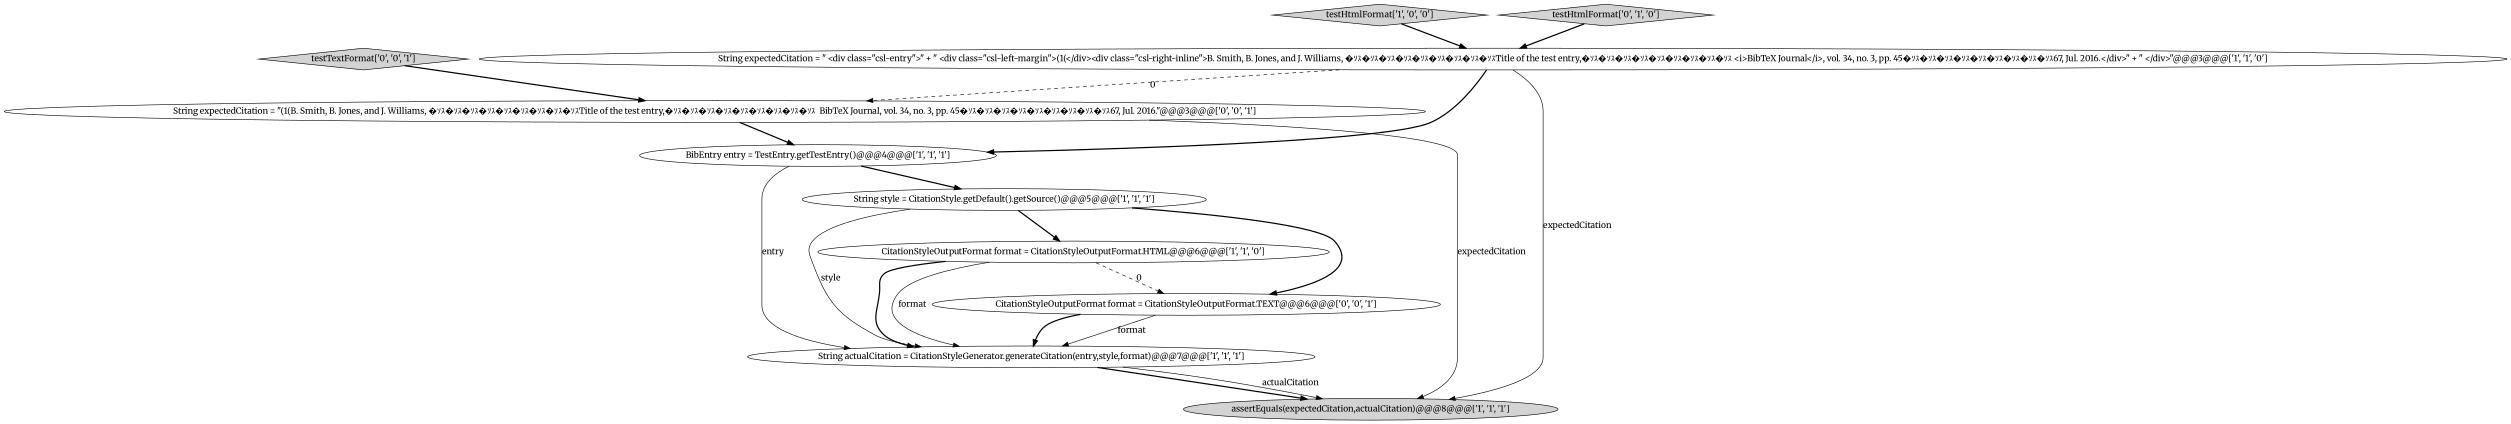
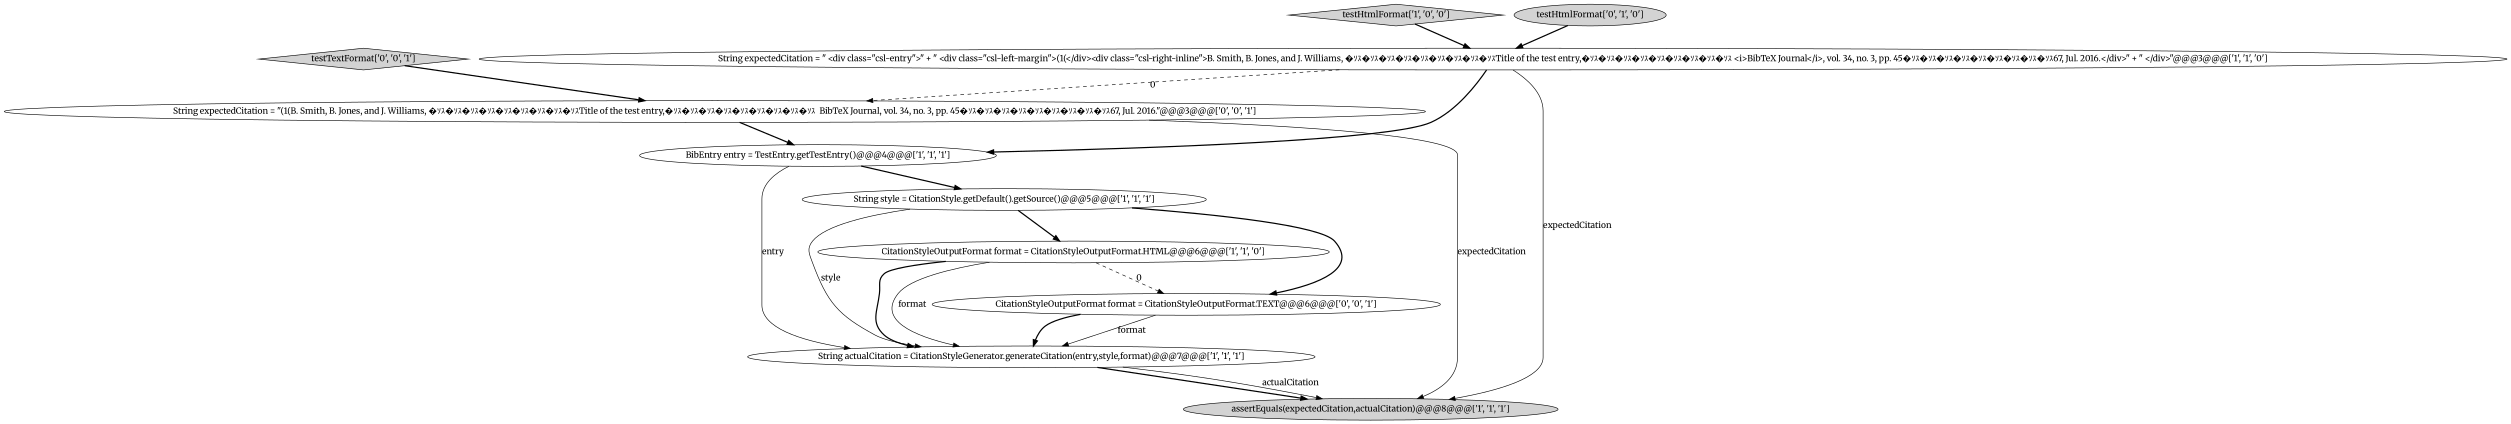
node "testHtmlFormat['0', '1', '0']": shape diamond -> ellipse
